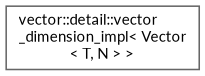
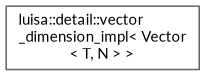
node "vector::detail::vector _dimension_impl< Vector < T, N > >": label "vector::detail::vector _dimension_impl< Vector < T, N > >" -> "luisa::detail::vector _dimension_impl< Vector < T, N > >"
